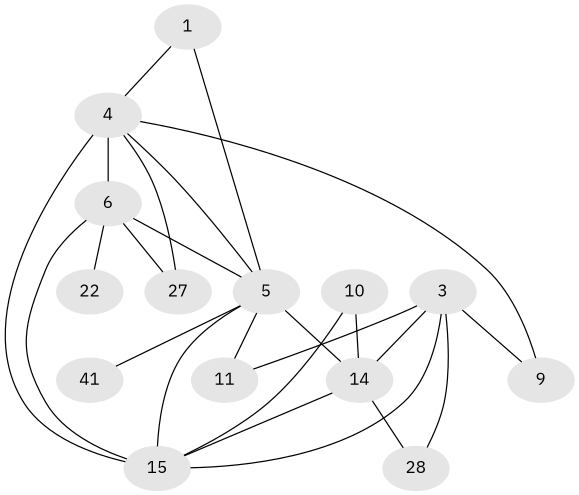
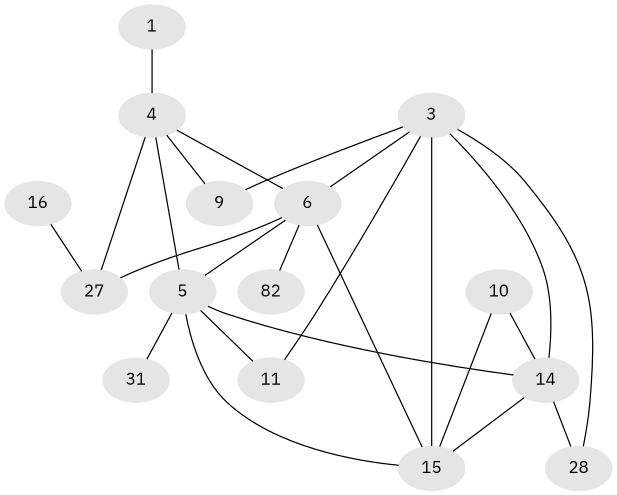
edge "1" -- "5": removed
edge "3" -- "6": added
node "16": added
node "22": label "22" -> "82"
edge "4" -- "15": removed
node "41": label "41" -> "31"
